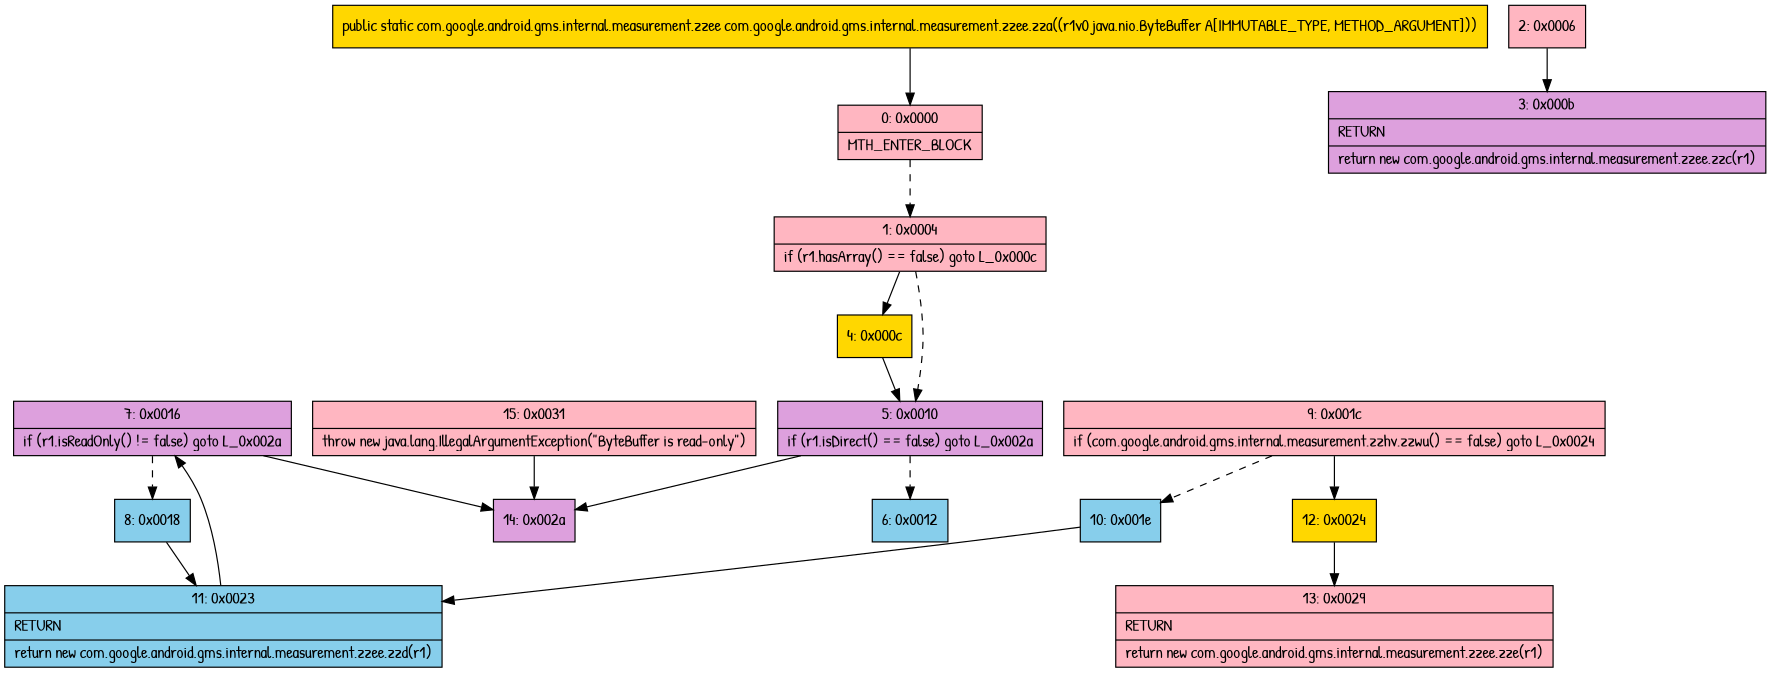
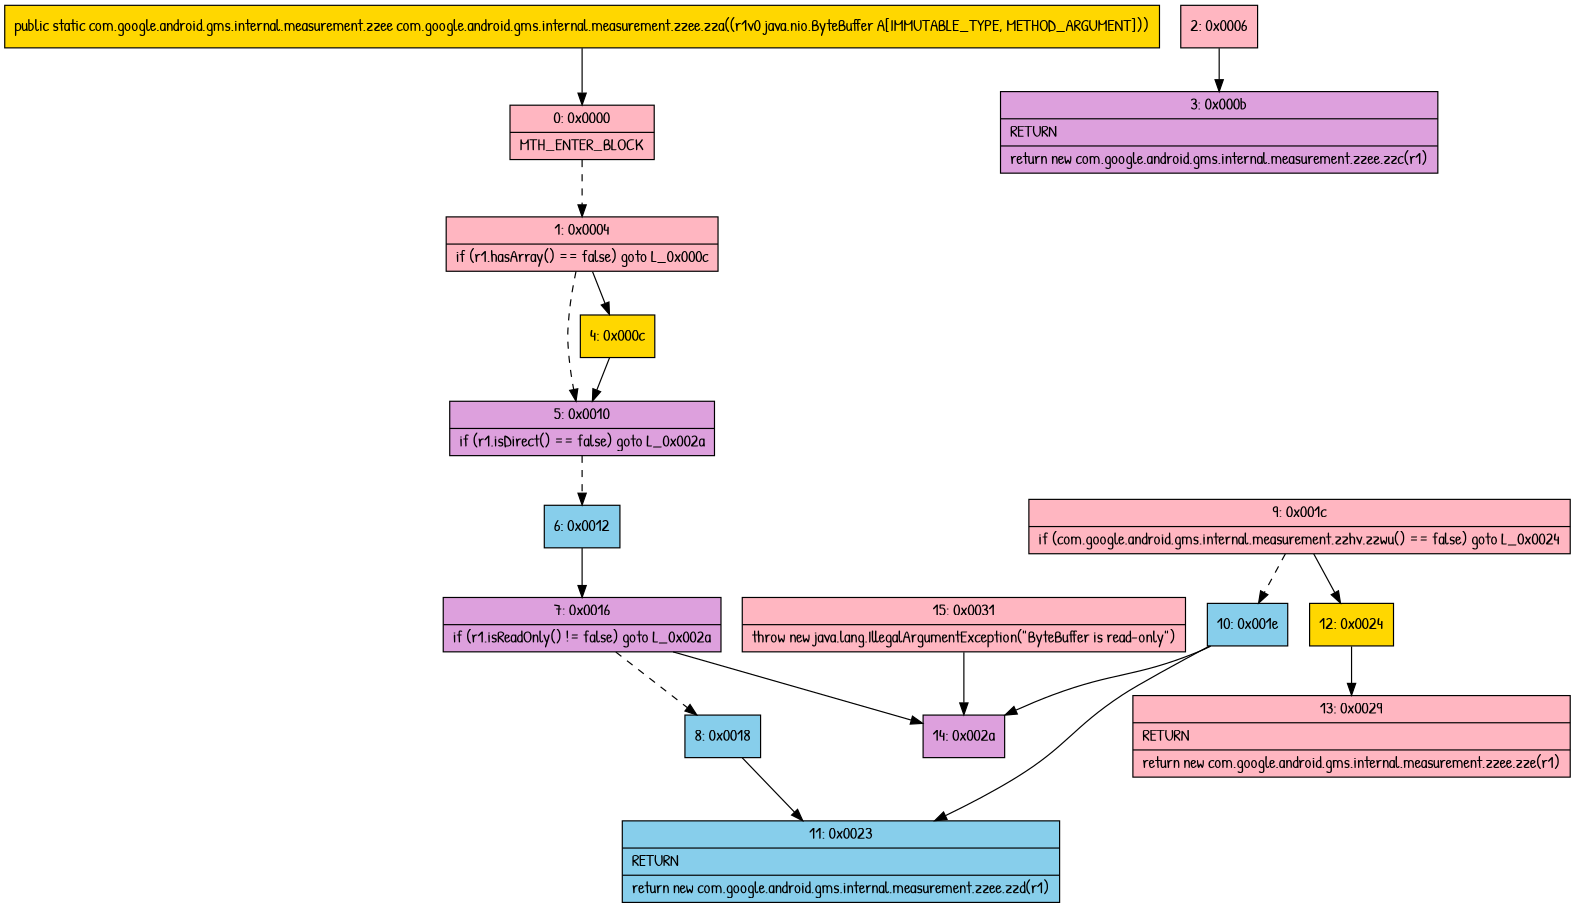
edge "5: 0x0010" -> "14: 0x002a": now "10: 0x001e" -> "14: 0x002a"
edge "11: 0x0023" -> "7: 0x0016": now "6: 0x0012" -> "7: 0x0016"
